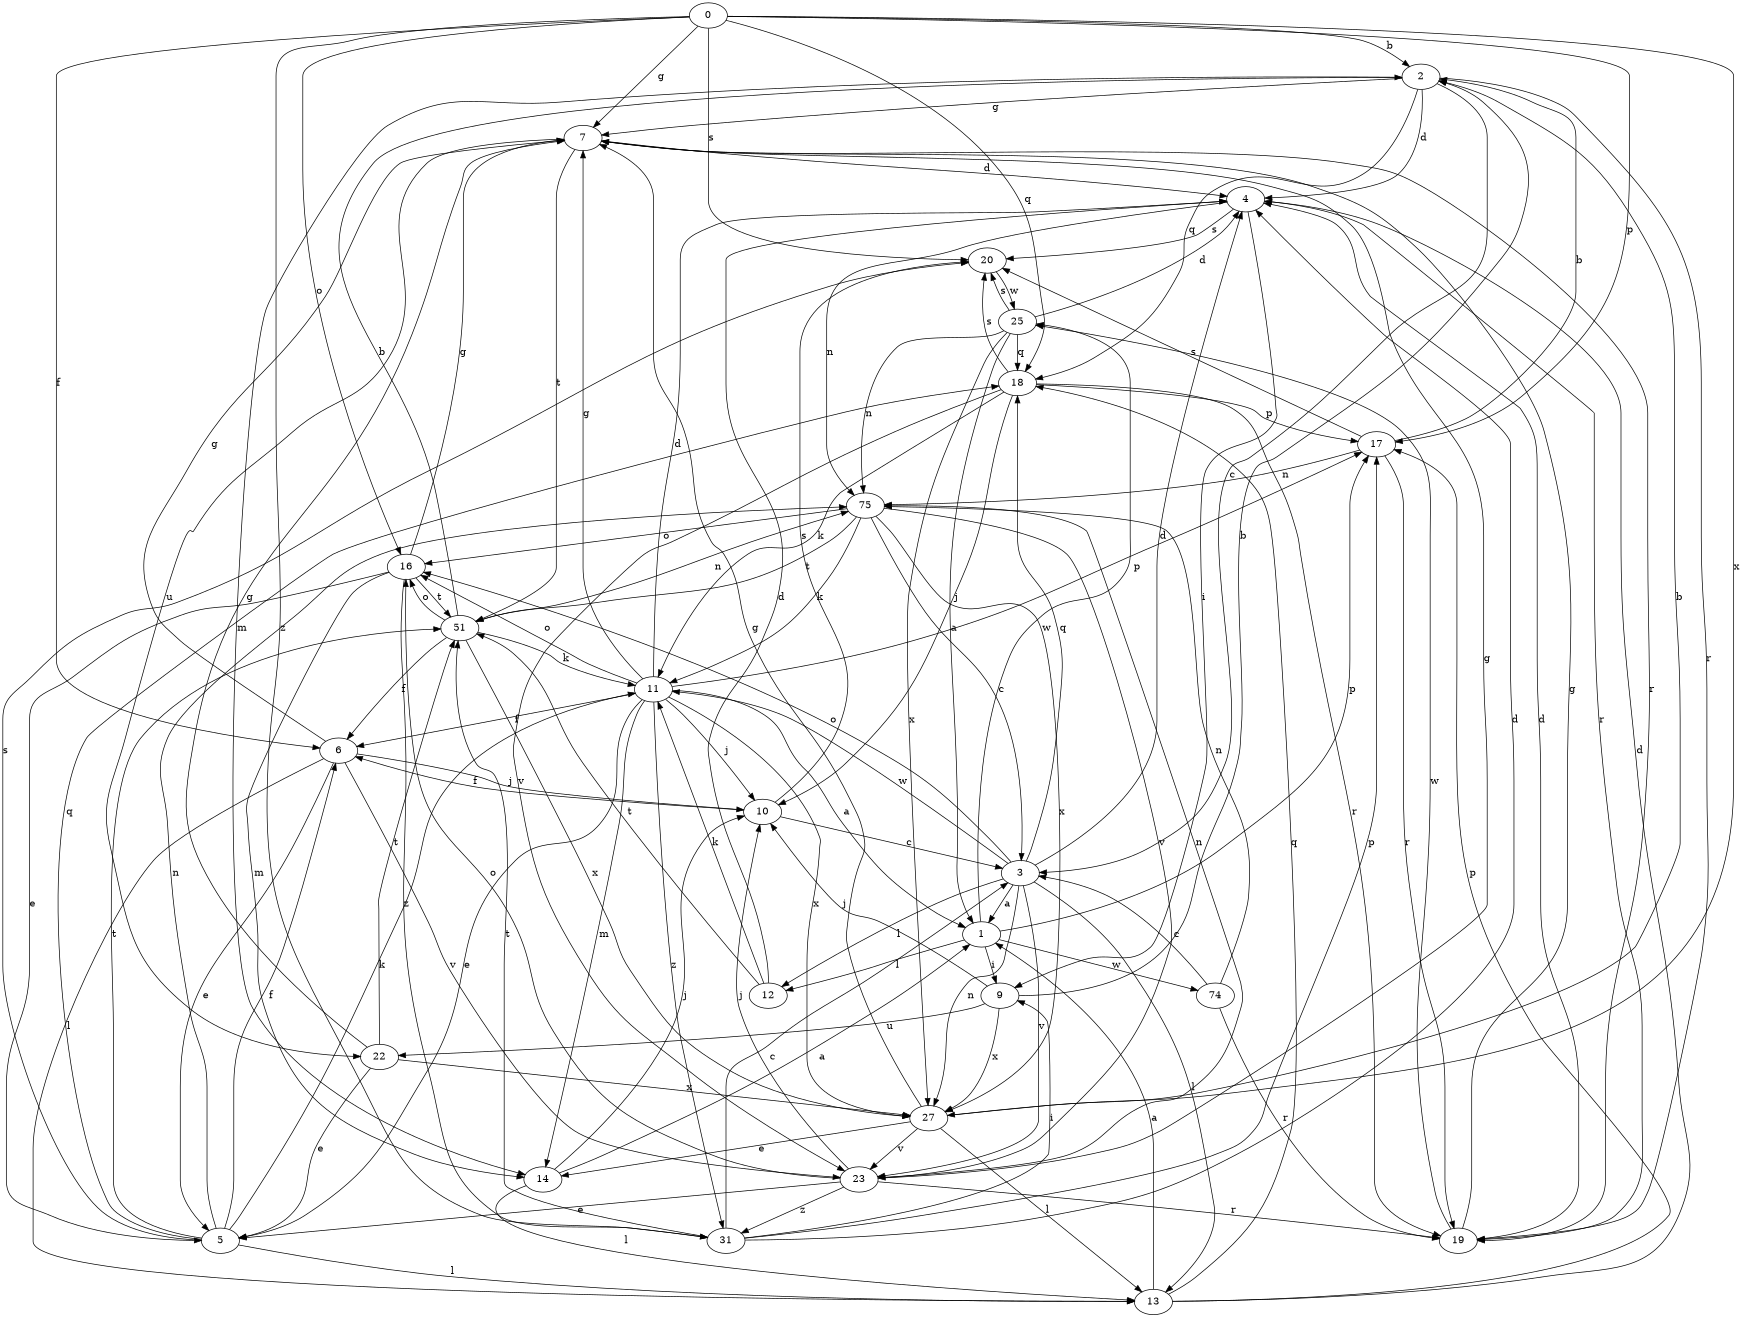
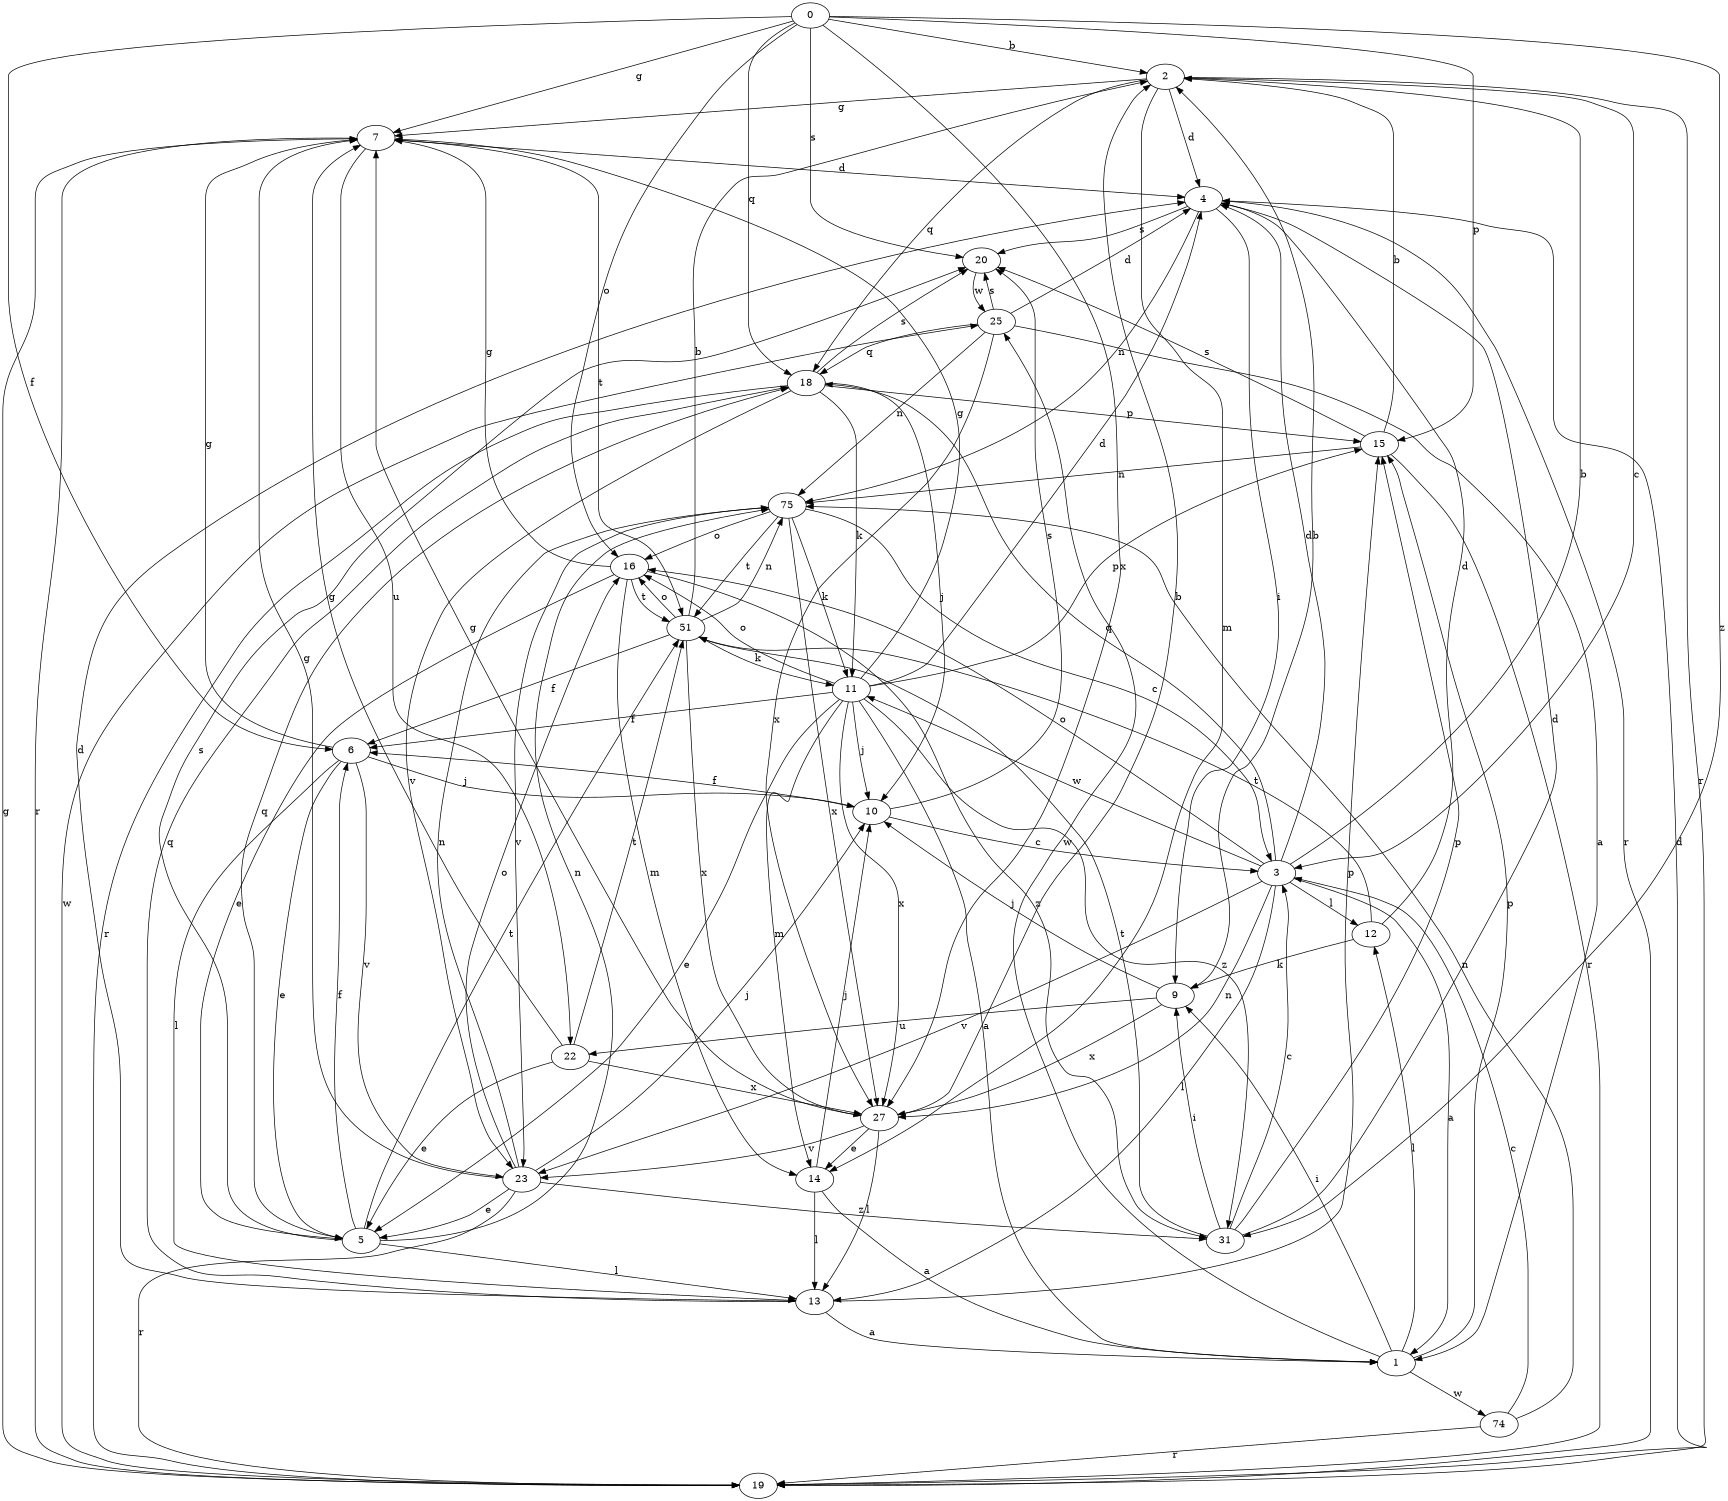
edge "3" -> "2": added, label "b"
node "17": label "17" -> "15"
edge "12" -> "11": now "12" -> "9"
edge "5" -> "11": removed, label "k"
